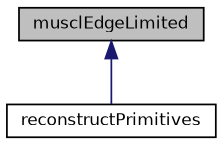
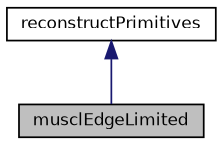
edge "reconstructPrimitives" -> "musclEdgeLimited": reversed
